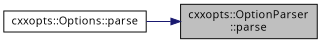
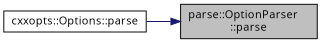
node "cxxopts::OptionParser ::parse": label "cxxopts::OptionParser ::parse" -> "parse::OptionParser ::parse"
